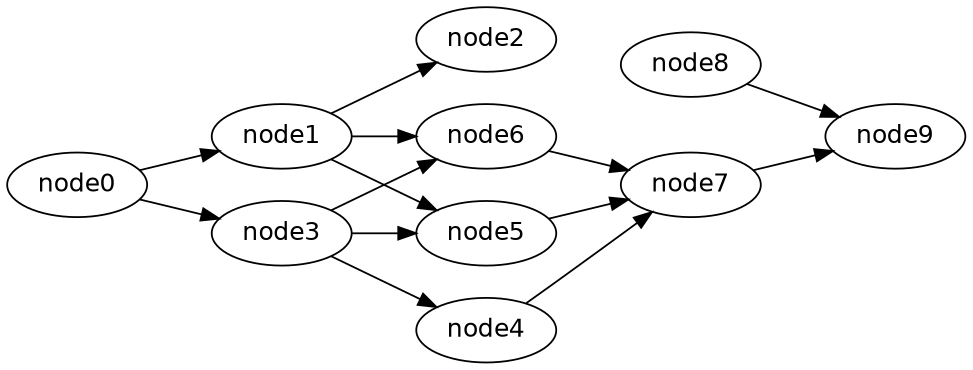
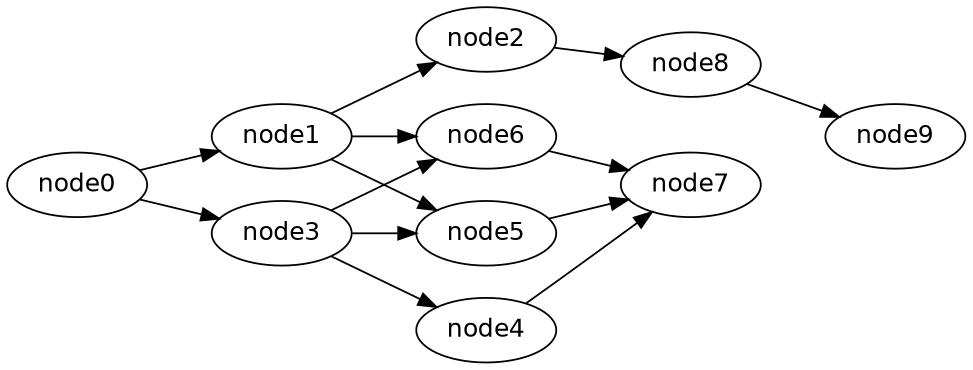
edge "node2" -> "node8": added
edge "node7" -> "node9": removed
